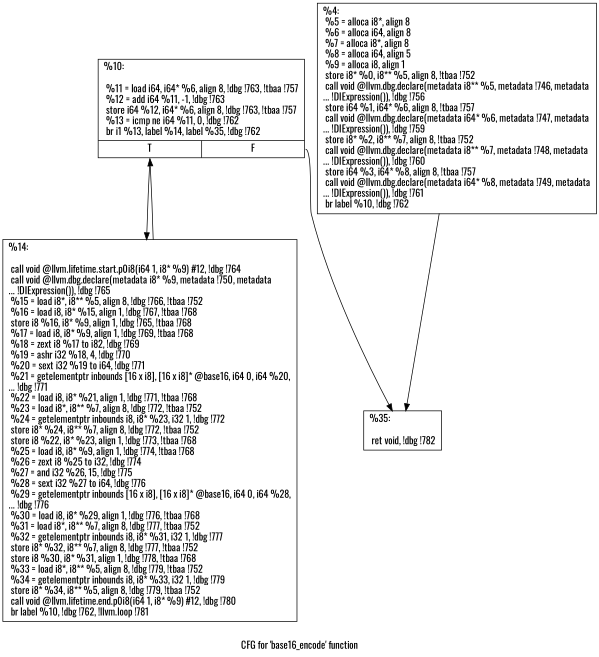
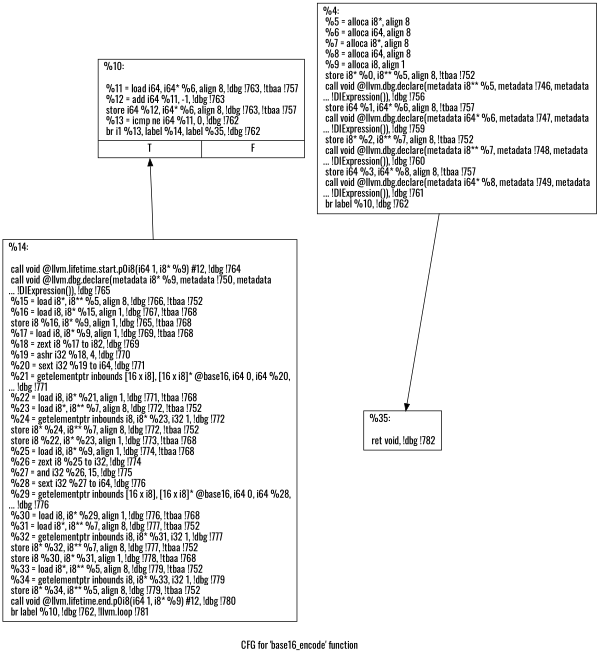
node "%4:": text "%8 = alloca i64, align 5" -> "%8 = alloca i64, align 8"
edge "%10:" -> "%14:": removed
edge "%10:" -> "%35:": removed
